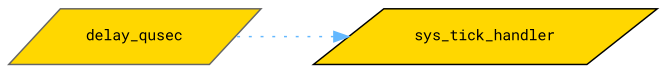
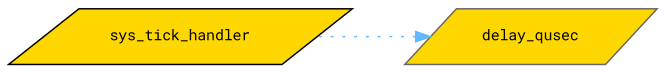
edge "delay_qusec" -> "sys_tick_handler": reversed
